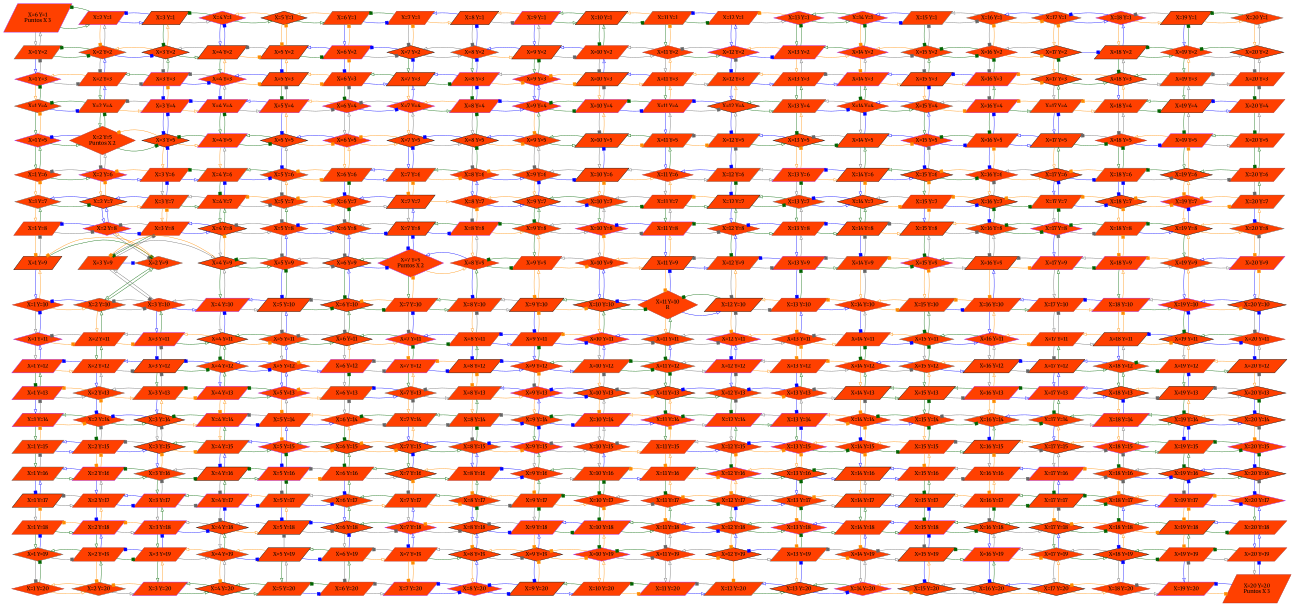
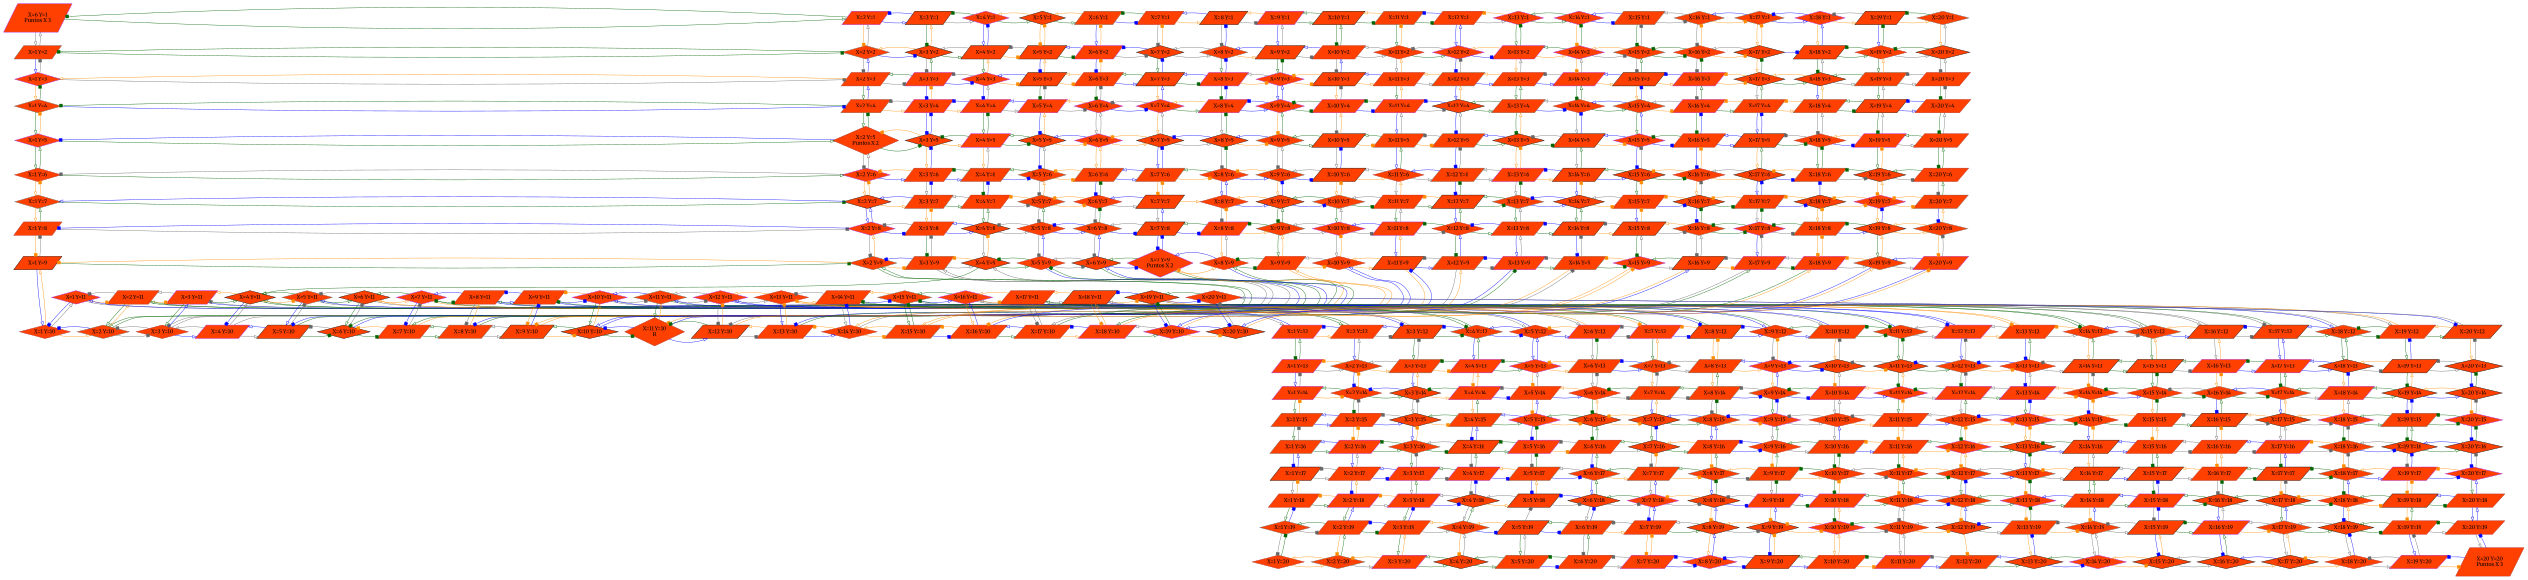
edge "X=18 Y=6" -> "X=18 Y=7": removed
edge "X=11 Y=8" -> "X=10 Y=8": arrowhead box -> onormal
edge "X=2 Y=9" -> "X=3 Y=9": added
edge "X=4 Y=9" -> "X=4 Y=10": now "X=4 Y=9" -> "X=4 Y=11"
